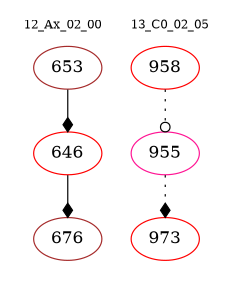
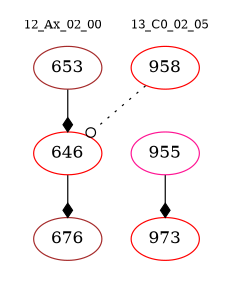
edge "958" -> "955": now "958" -> "646"
edge "955" -> "973": style dotted -> solid
